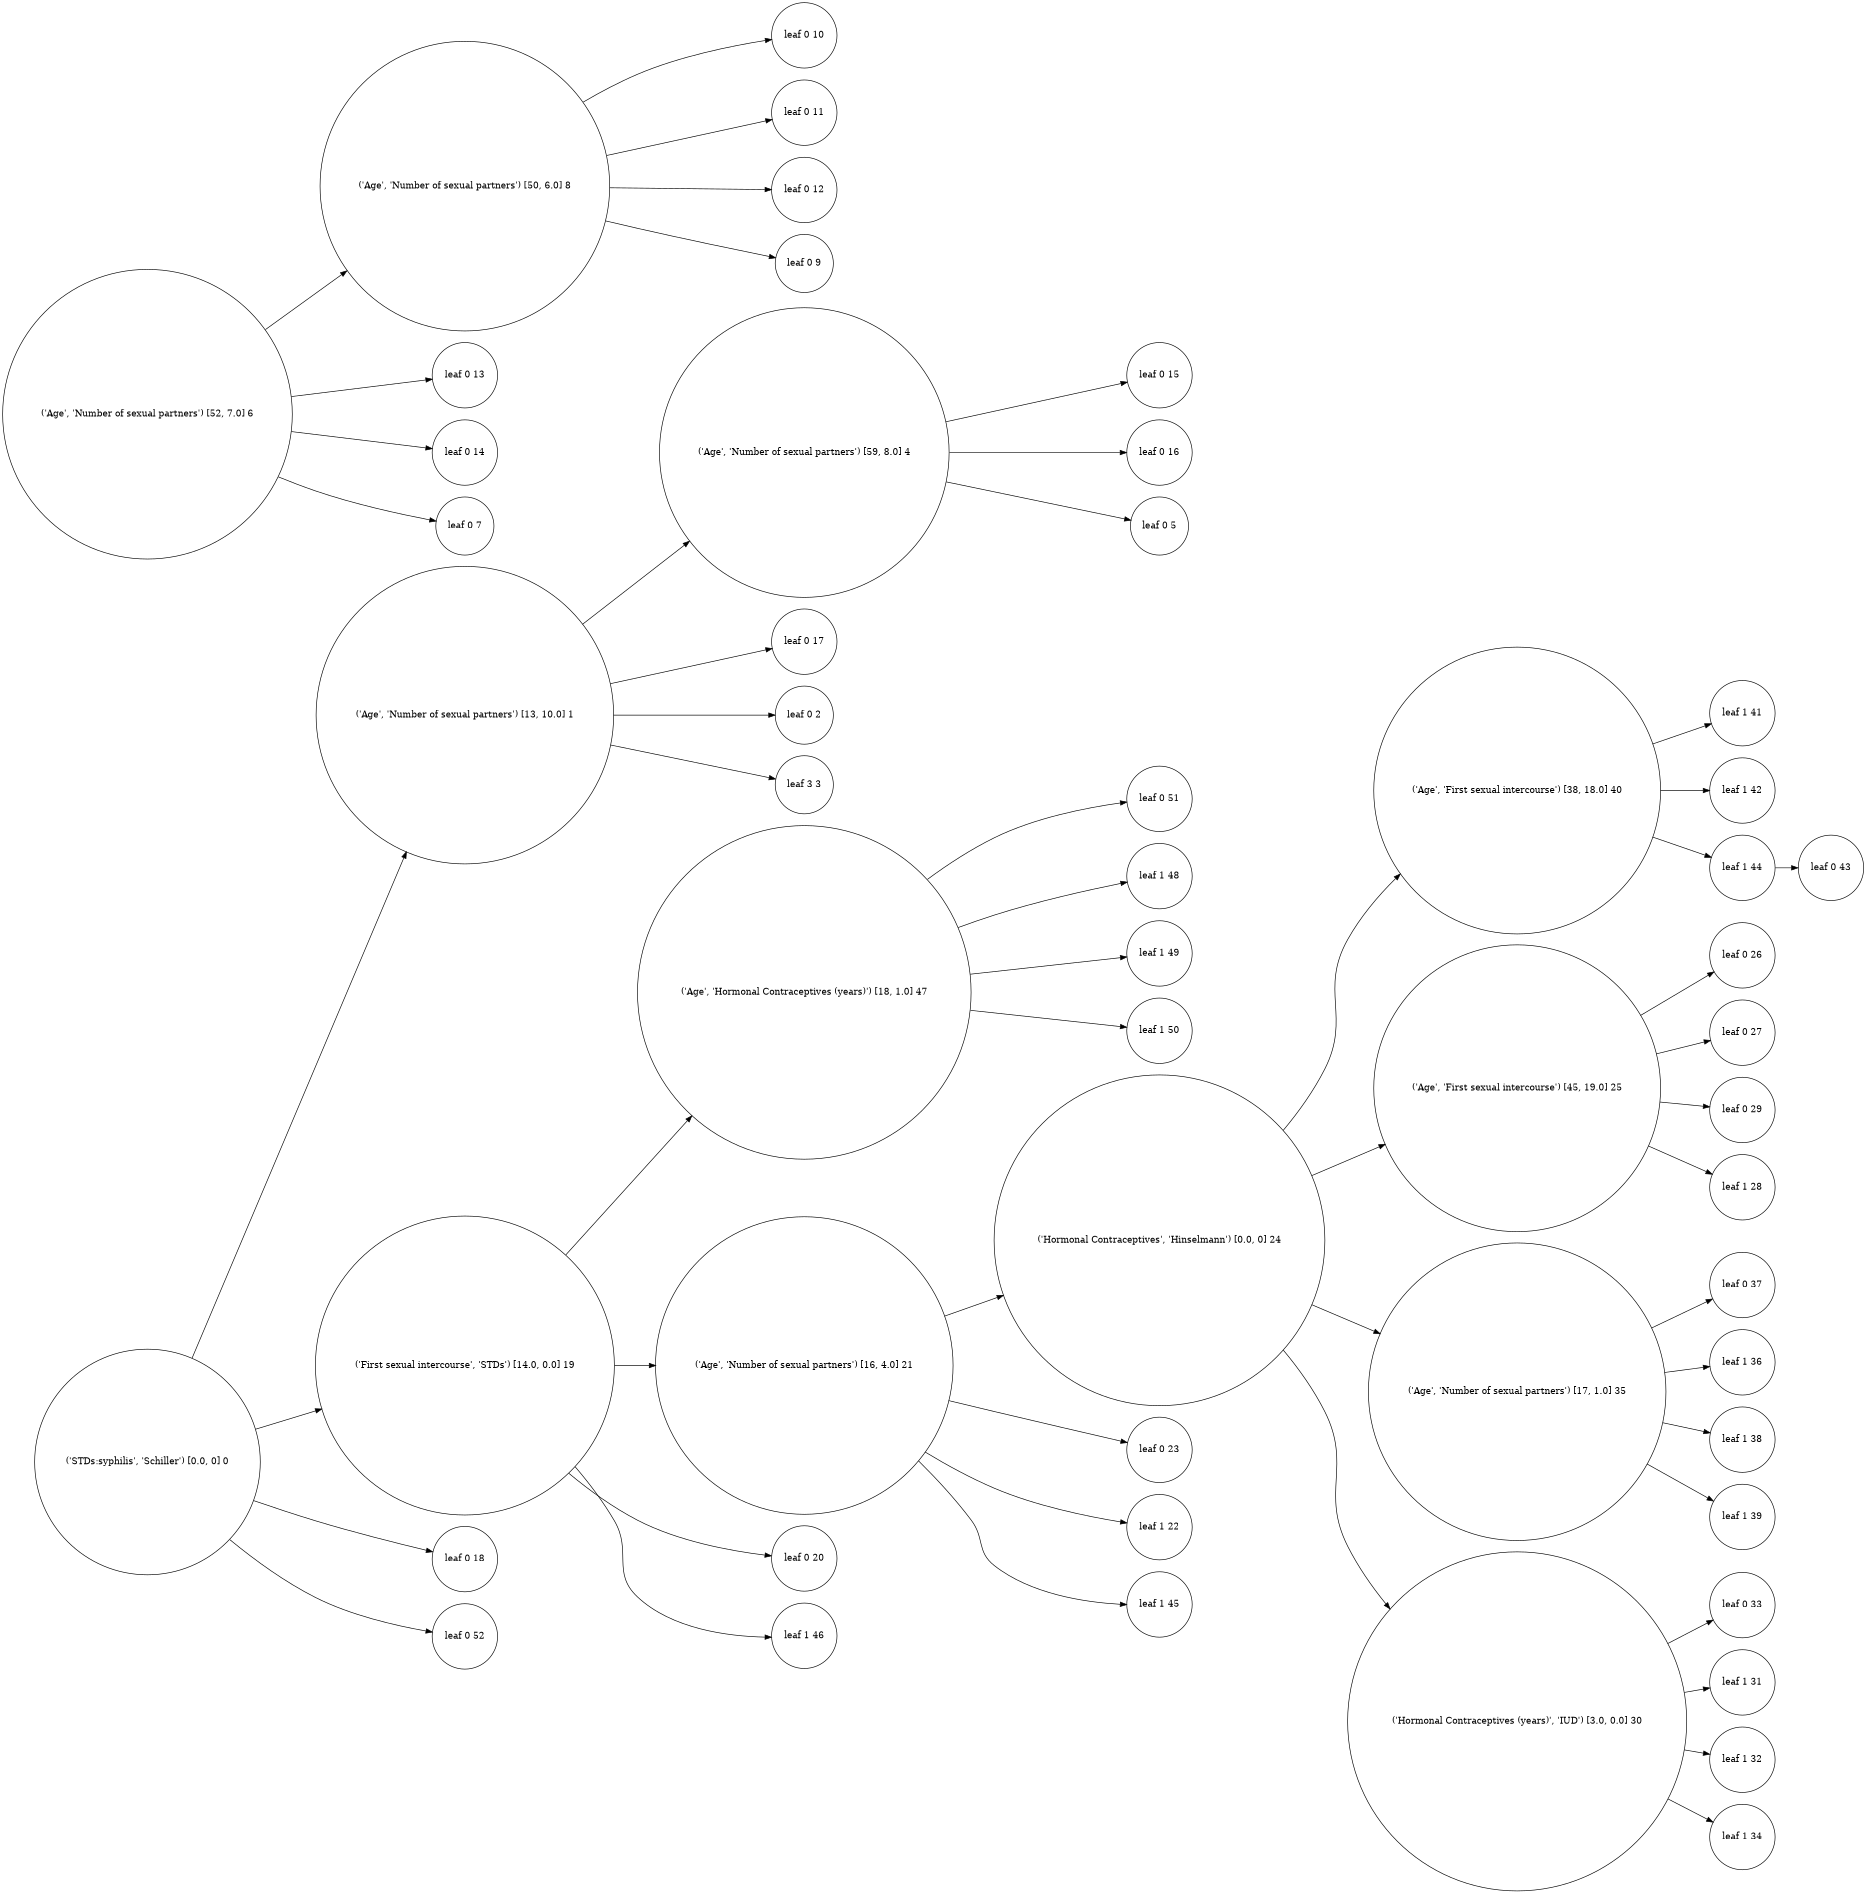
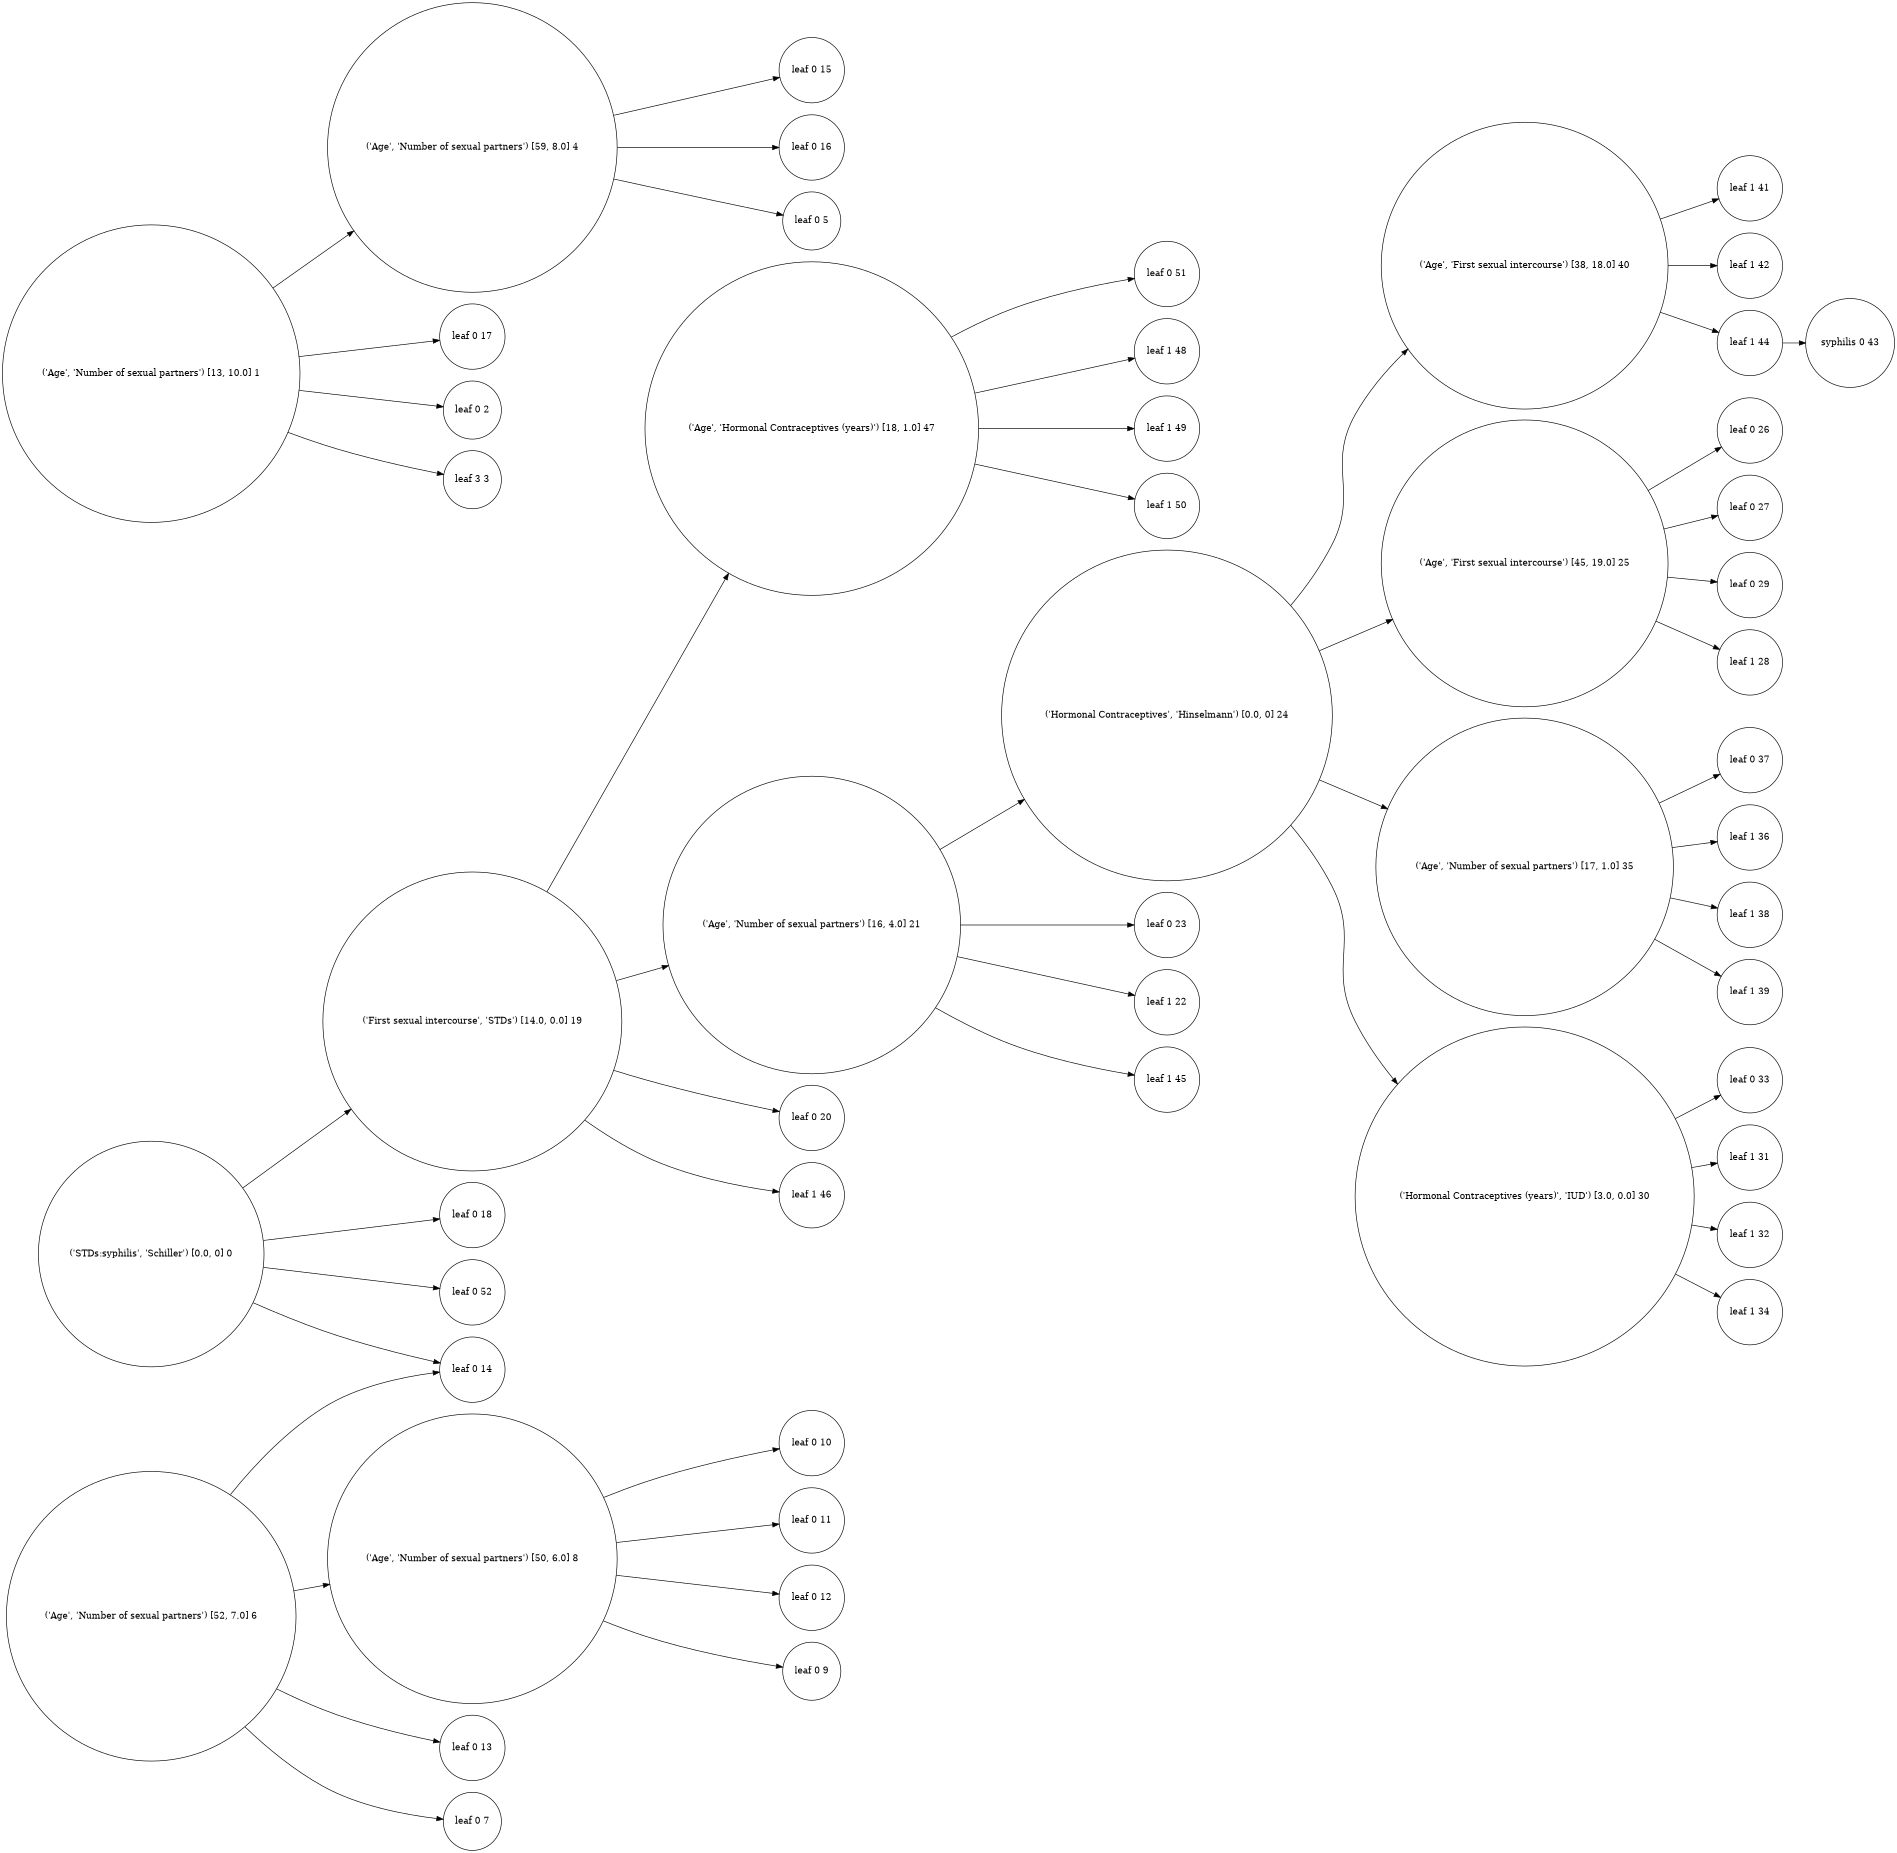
node "leaf 0 43": label "leaf 0 43" -> "syphilis 0 43"
edge "('STDs:syphilis', 'Schiller') [0.0, 0] 0" -> "('Age', 'Number of sexual partners') [13, 10.0] 1": now "('STDs:syphilis', 'Schiller') [0.0, 0] 0" -> "leaf 0 14"
